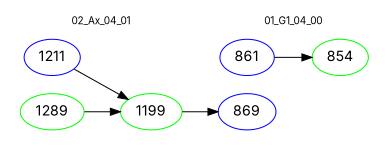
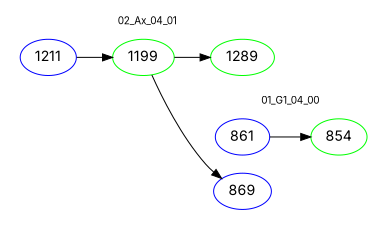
edge "1289" -> "1199": reversed
